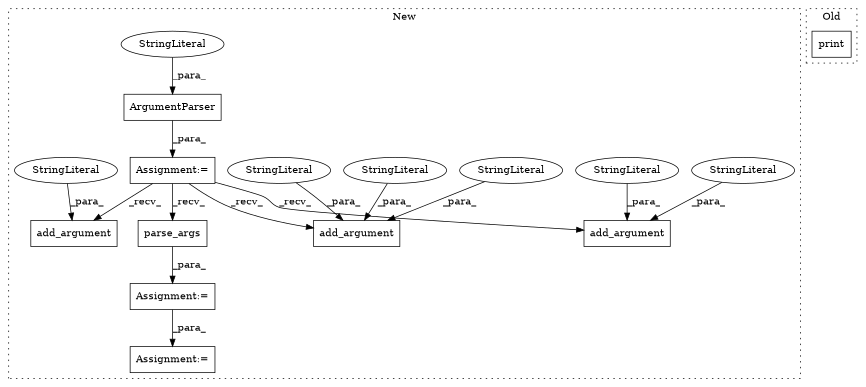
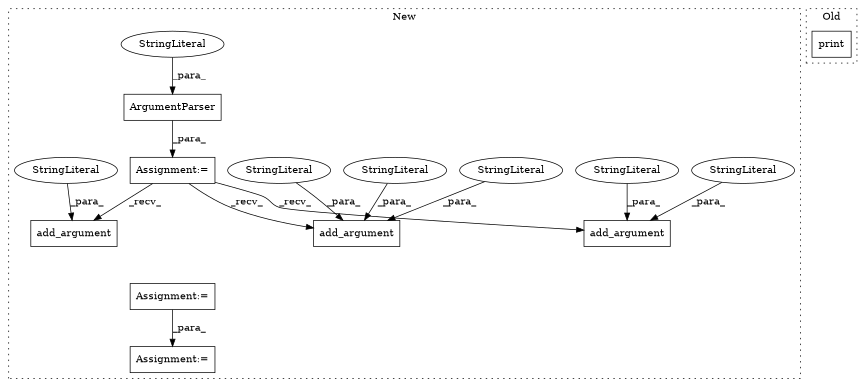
node "parse_args": removed
